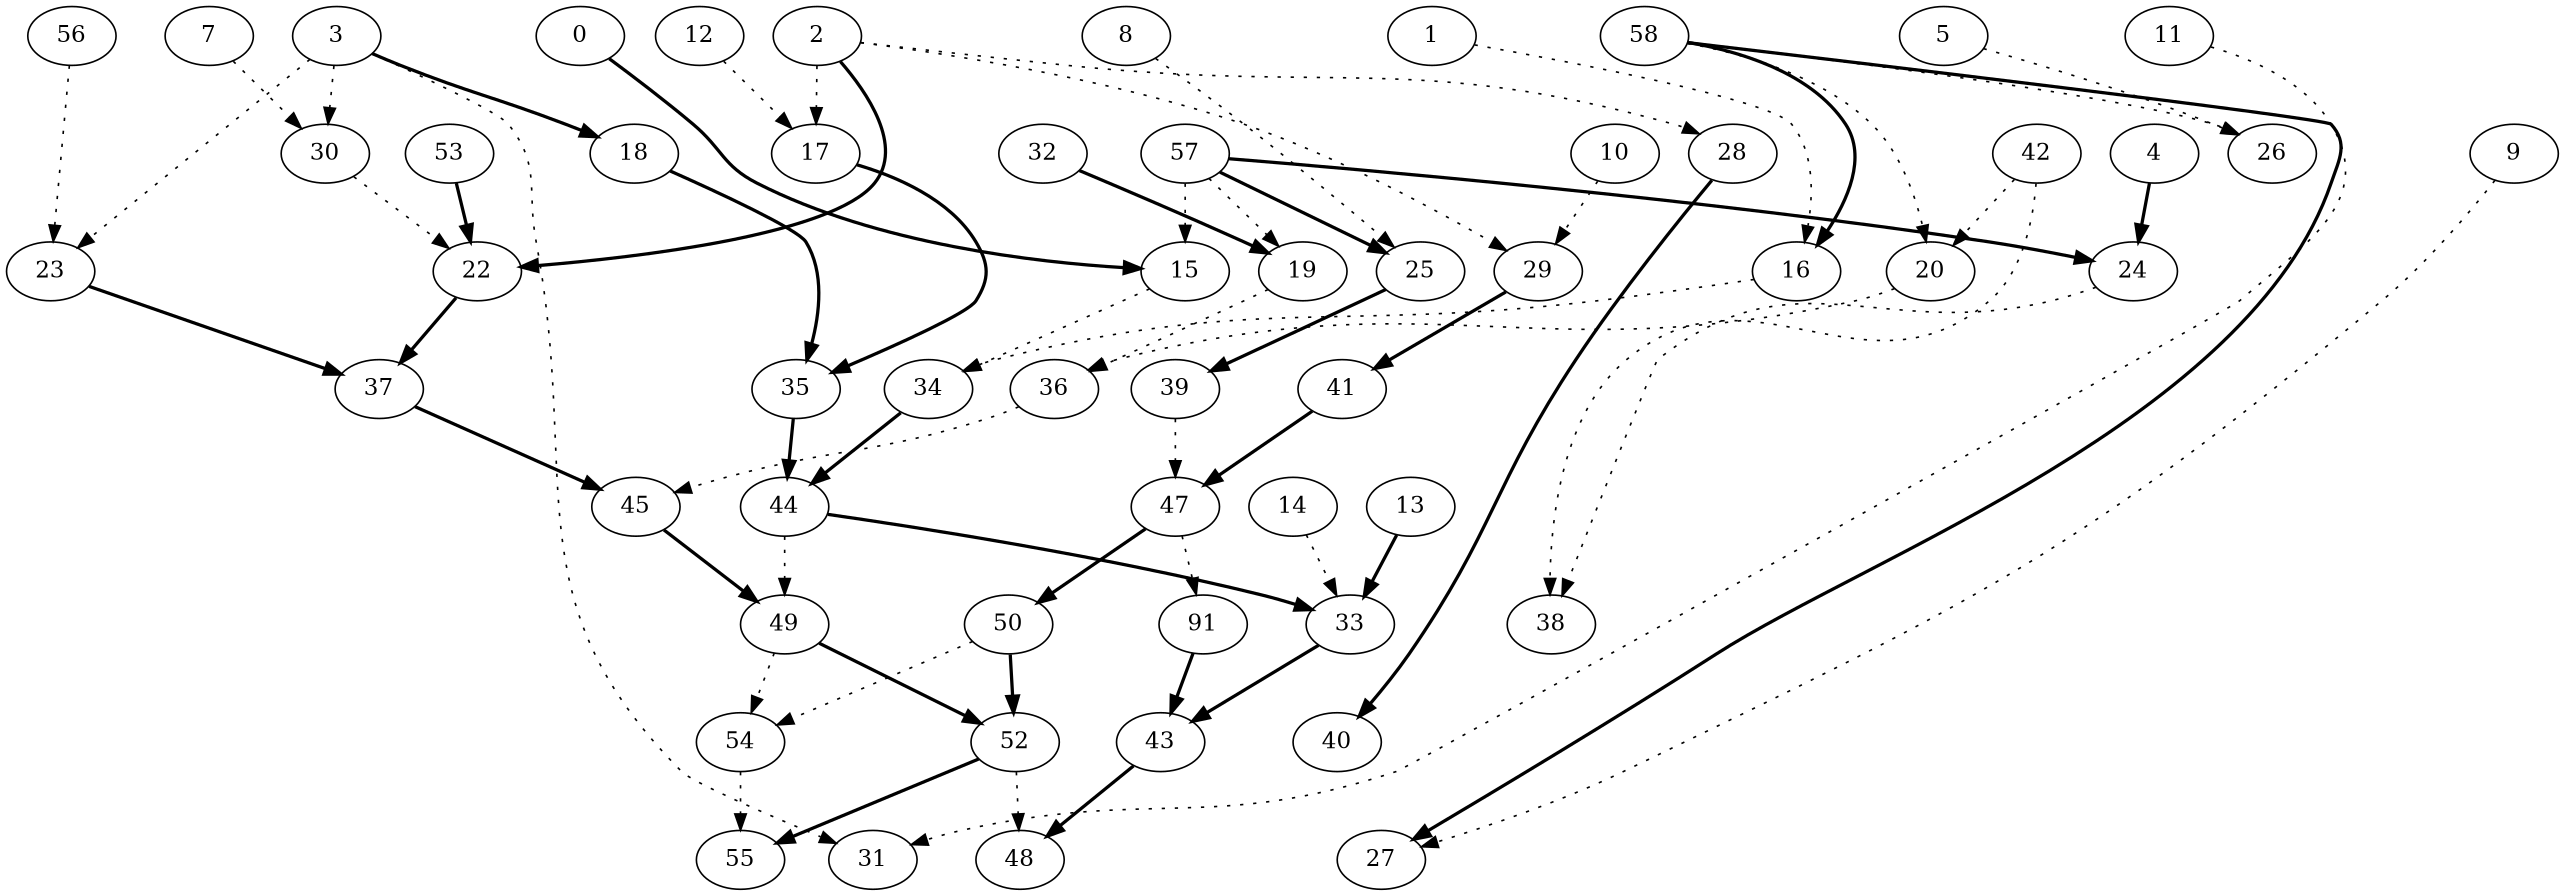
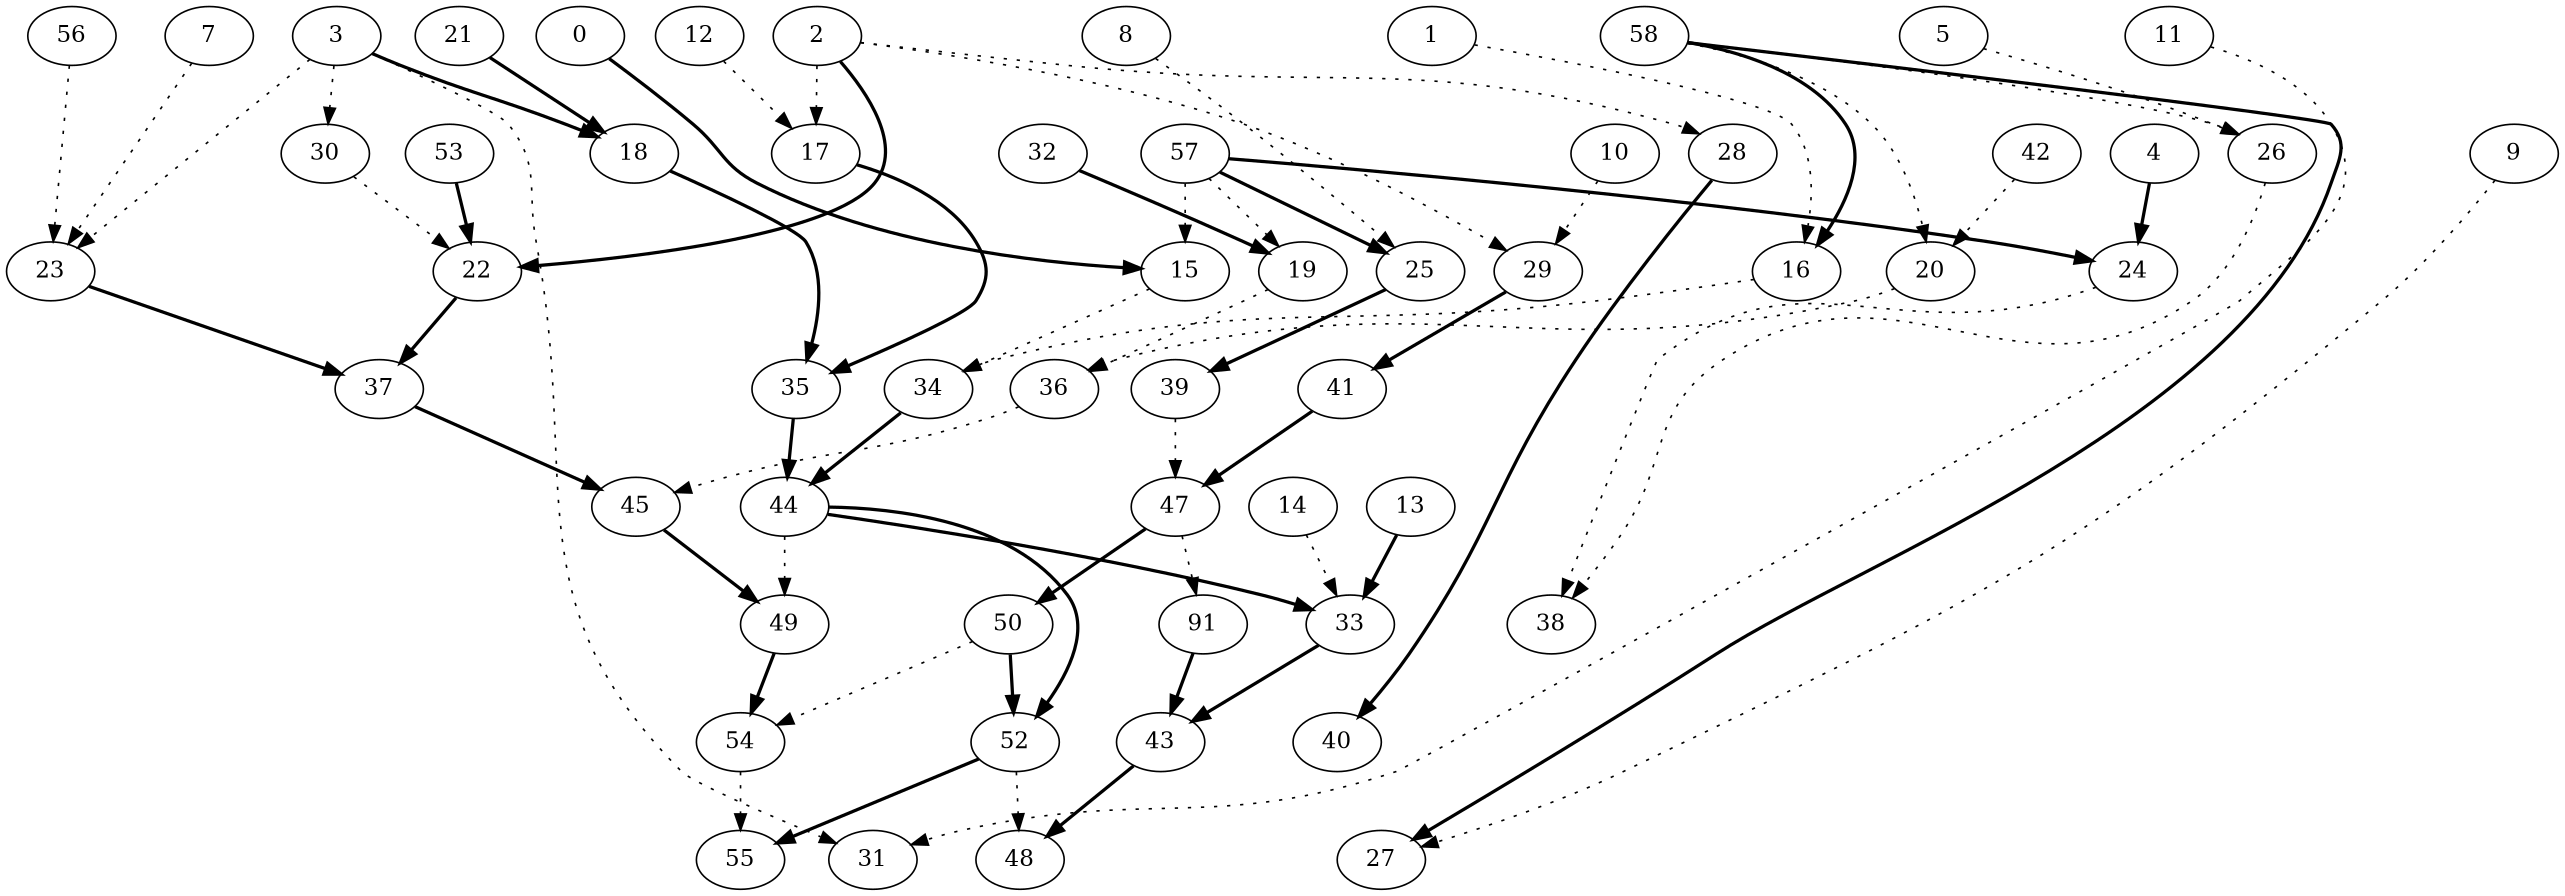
node "21": added
edge "7" -> "30": now "7" -> "23"
edge "42" -> "38": now "26" -> "38"
edge "49" -> "54": style dotted -> bold
edge "49" -> "52": now "44" -> "52"
